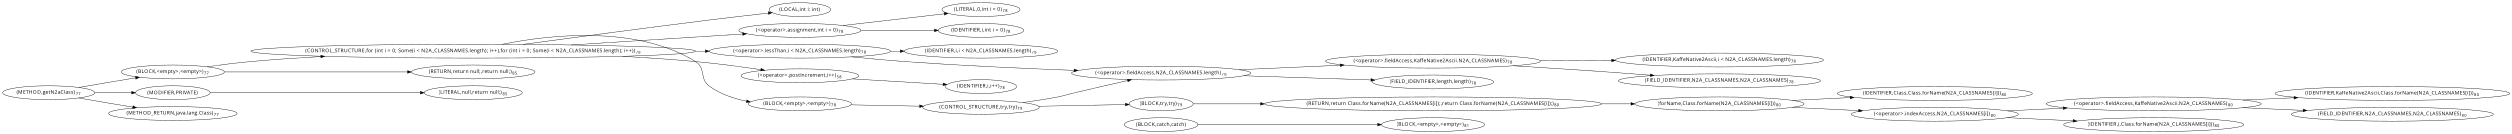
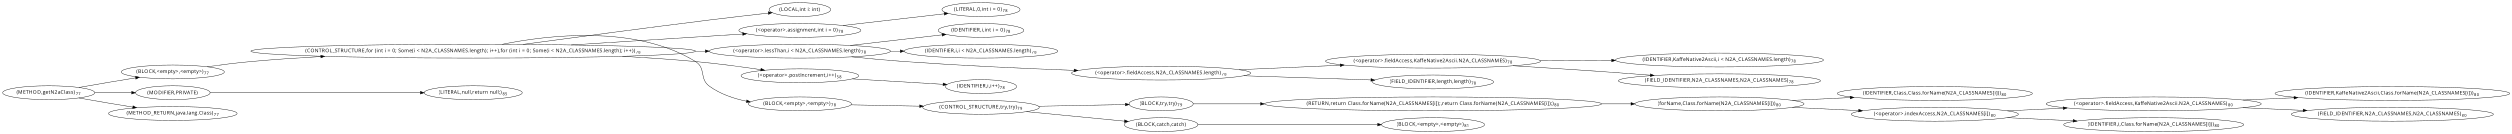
edge "(<operator>.assignment,int i = 0)" -> "(IDENTIFIER,i,int i = 0)": now "(<operator>.lessThan,i < N2A_CLASSNAMES.length)" -> "(IDENTIFIER,i,int i = 0)"
node "(RETURN,return null;,return null;)": removed
edge "(CONTROL_STRUCTURE,try,try)" -> "(<operator>.fieldAccess,N2A_CLASSNAMES.length)": now "(CONTROL_STRUCTURE,try,try)" -> "(BLOCK,catch,catch)"
